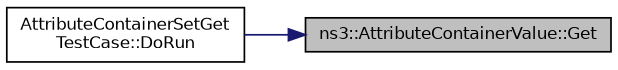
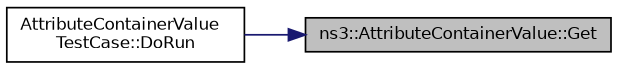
node "AttributeContainerSetGet TestCase::DoRun": label "AttributeContainerSetGet TestCase::DoRun" -> "AttributeContainerValue TestCase::DoRun"
